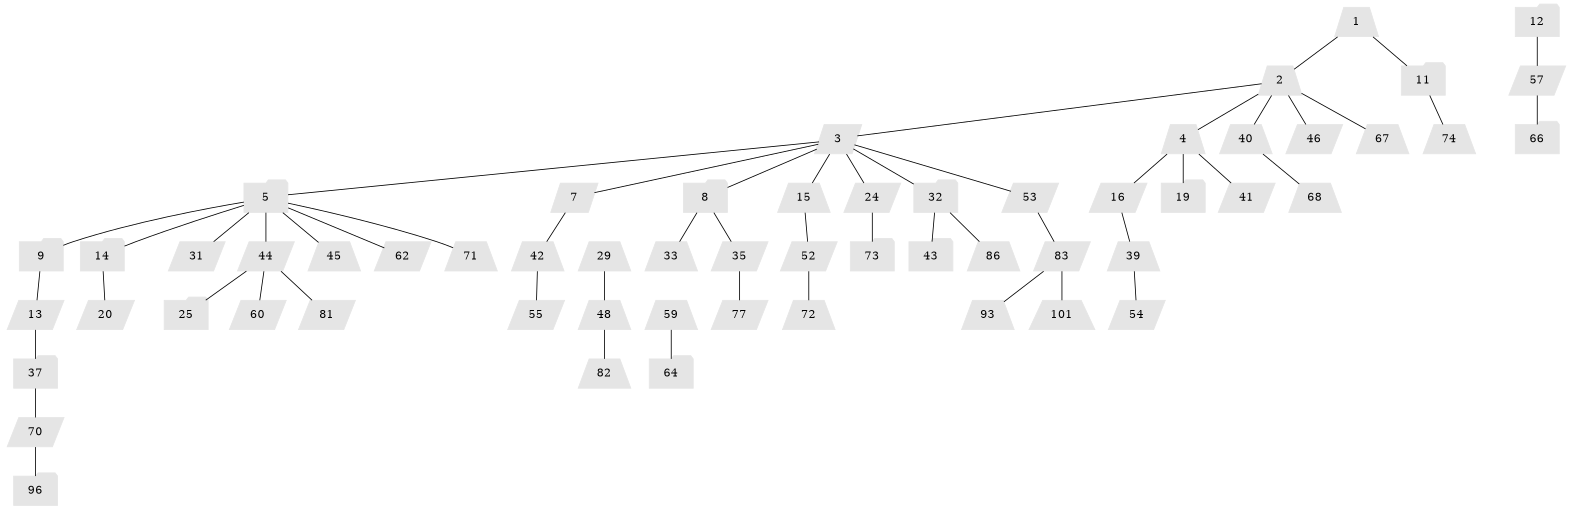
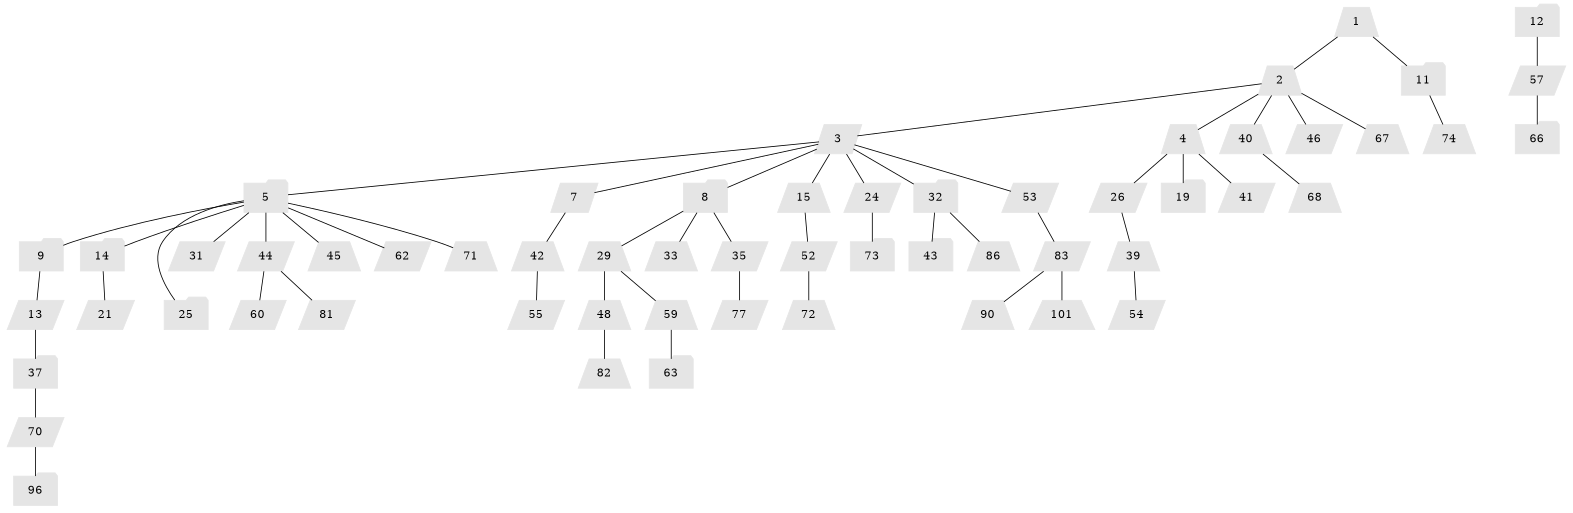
node "16": label "16" -> "26"
edge "8" -- "29": added
edge "44" -- "25": now "5" -- "25"
edge "29" -- "59": added
node "20": label "20" -> "21"
node "93": label "93" -> "90"
node "64": label "64" -> "63"
